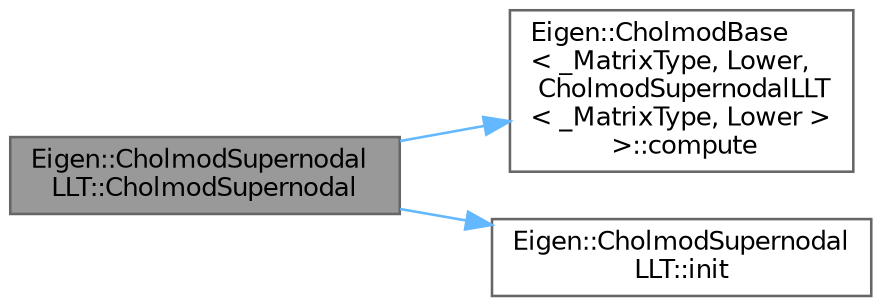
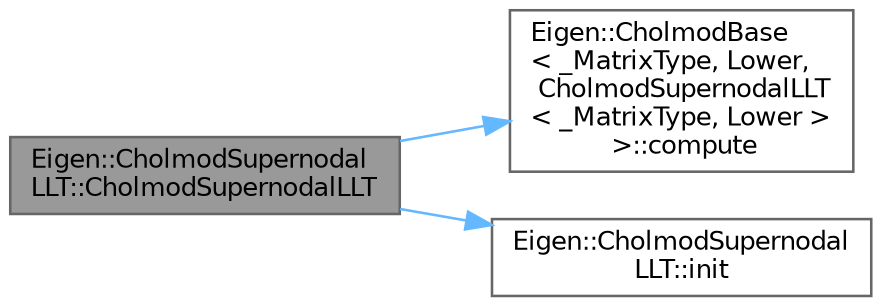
node "Eigen::CholmodSupernodal LLT::CholmodSupernodal": label "Eigen::CholmodSupernodal LLT::CholmodSupernodal" -> "Eigen::CholmodSupernodal LLT::CholmodSupernodalLLT"
